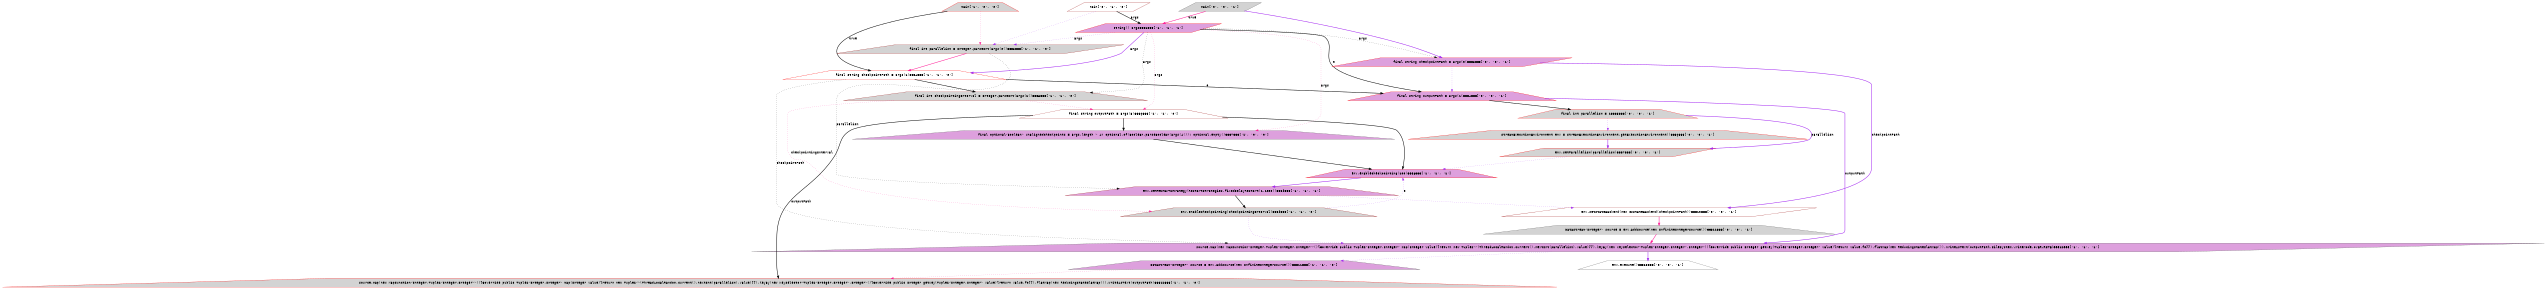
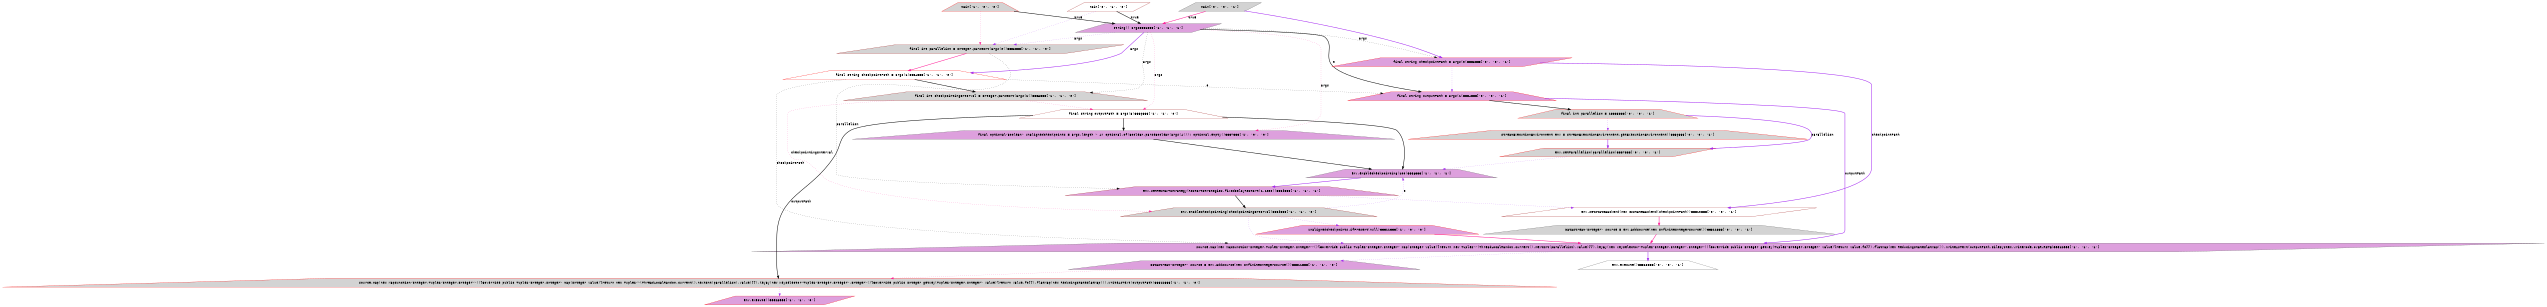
edge "main['0', '1', '0']" -> "String(( args@@@2@@@['1', '1', '1']": label "args" -> "true"
edge "main['1', '0', '0']" -> "final String checkpointPath = args(1(@@@4@@@['1', '1', '0']": now "main['1', '0', '0']" -> "String(( args@@@2@@@['1', '1', '1']"
node "String(( args@@@2@@@['1', '1', '1']": color red -> gray40
edge "final String checkpointPath = args(1(@@@4@@@['1', '1', '0']" -> "final String outputPath = args(1(@@@4@@@['0', '0', '1']": style bold -> dotted
node "env.enableCheckpointing(100)@@@8@@@['1', '1', '1']": color red -> gray40
node "unalignedCheckpoints.ifPresent(null)@@@11@@@['1', '0', '0']": added
node "env.execute()@@@25@@@['1', '1', '0']": added
